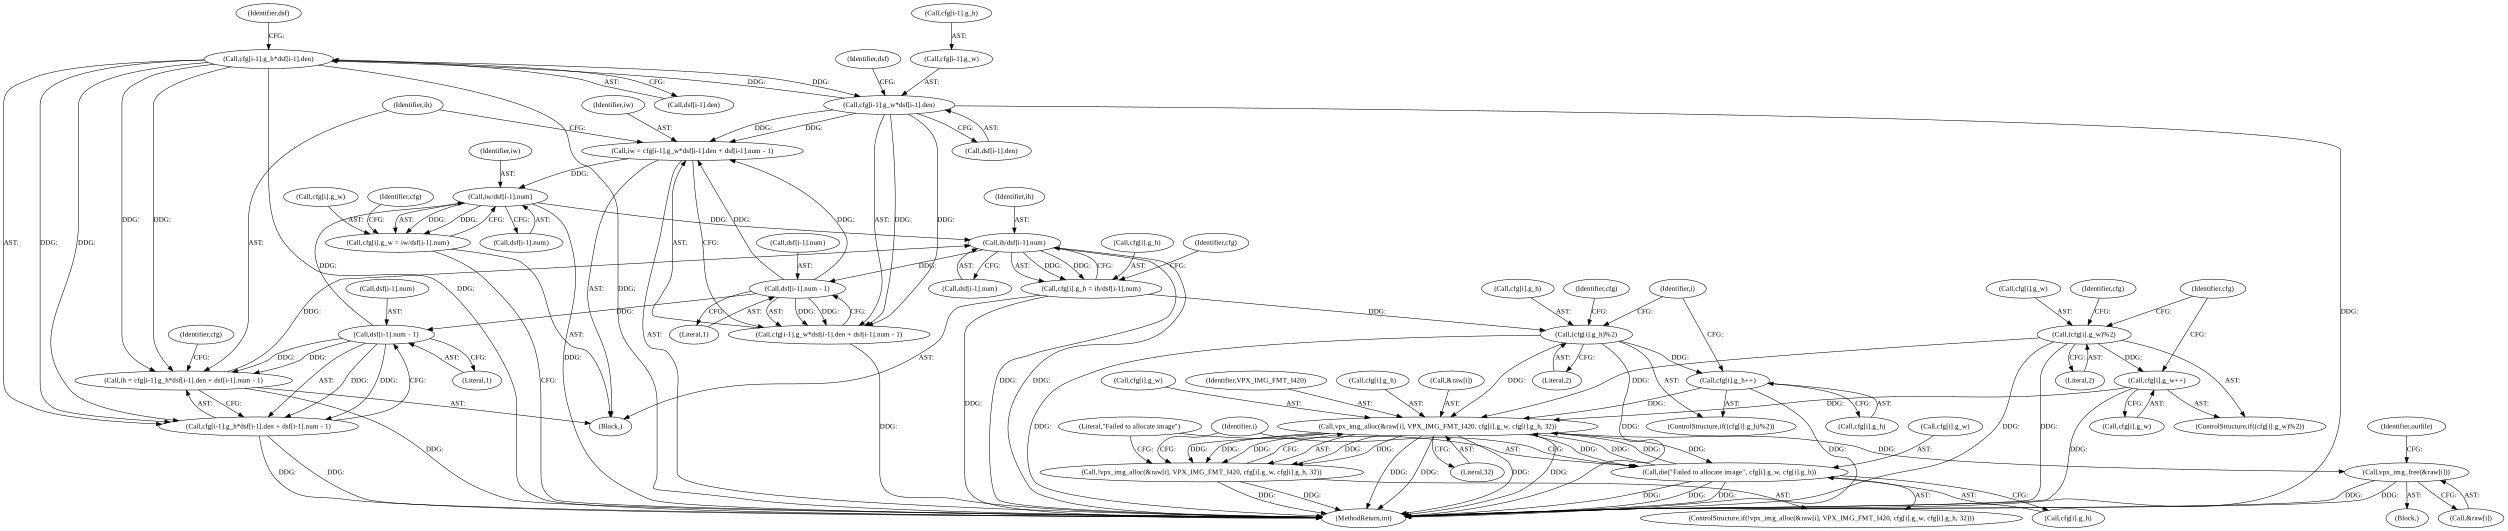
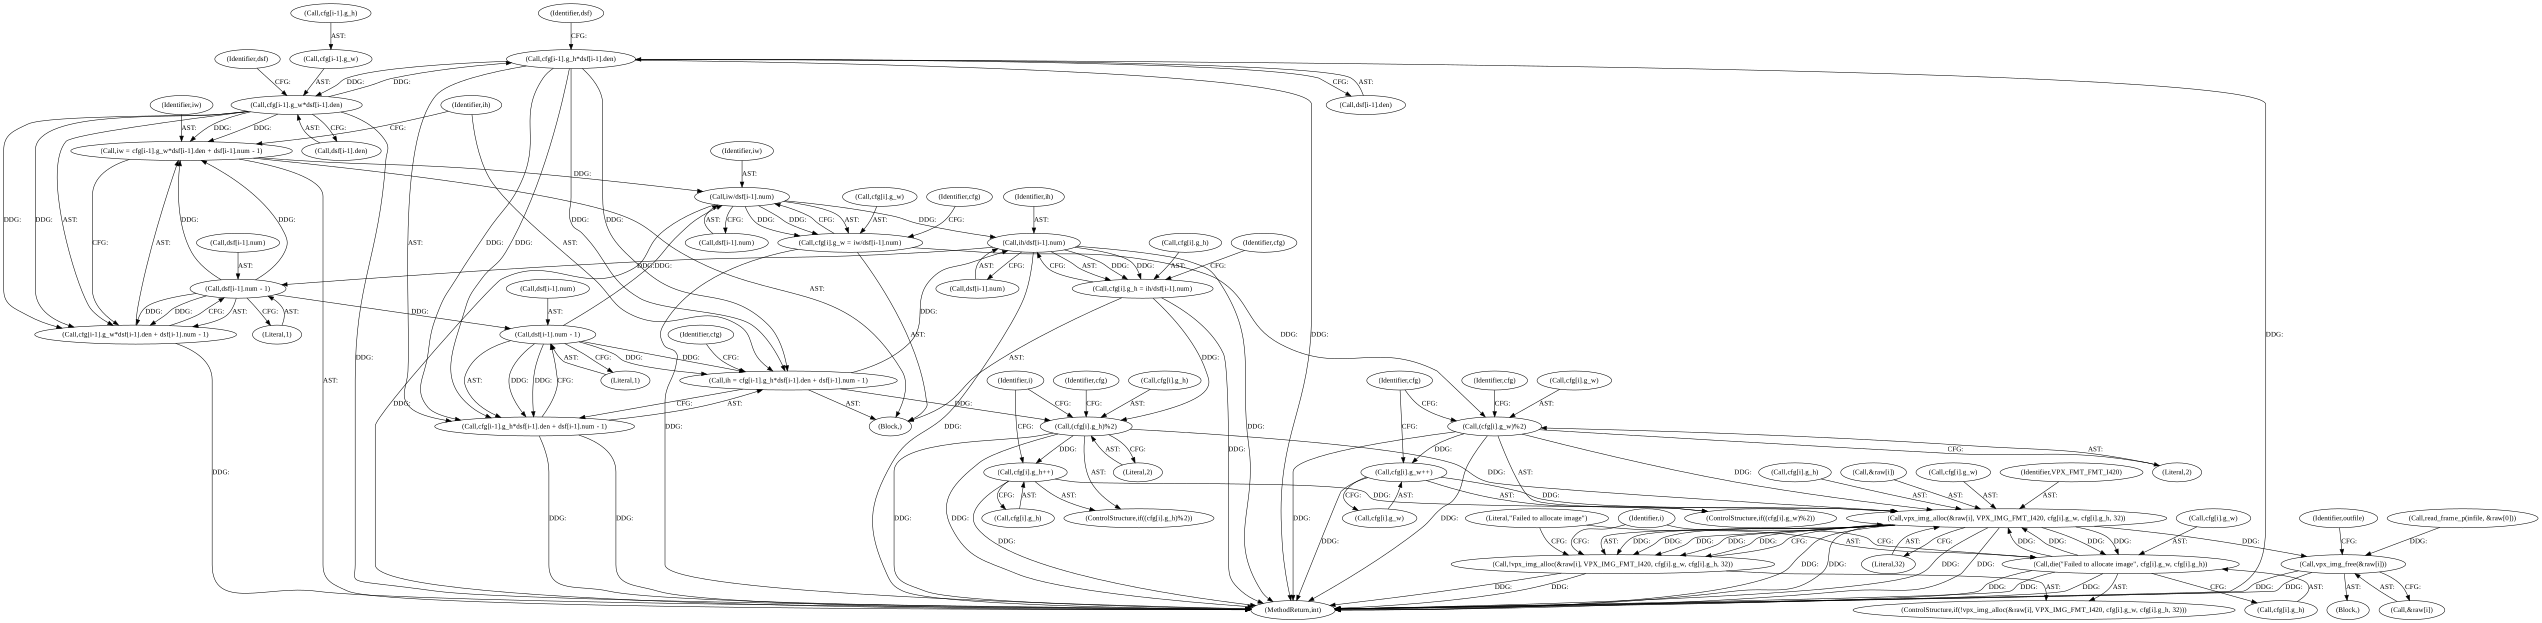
edge "(Call,cfg[i].g_w = iw/dsf[i-1].num)" -> "(Call,(cfg[i].g_w)%2)": added, label "DDG:"
edge "(Call,cfg[i].g_w = iw/dsf[i-1].num)" -> "(MethodReturn,int)": label "CFG: " -> "DDG: "
node "(Identifier,VPX_IMG_FMT_I420)": label "(Identifier,VPX_IMG_FMT_I420)" -> "(Identifier,VPX_FMT_FMT_I420)"
edge "(Call,ih = cfg[i-1].g_h*dsf[i-1].den + dsf[i-1].num - 1)" -> "(MethodReturn,int)": now "(Call,ih = cfg[i-1].g_h*dsf[i-1].den + dsf[i-1].num - 1)" -> "(Call,(cfg[i].g_h)%2)"
node "(Call,read_frame_p(infile, &raw[0]))": added
